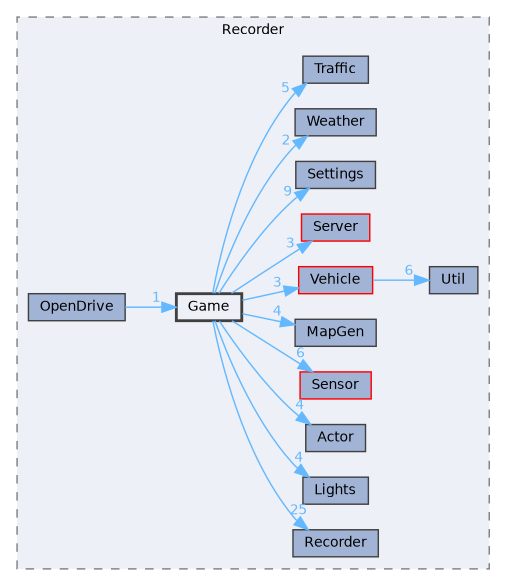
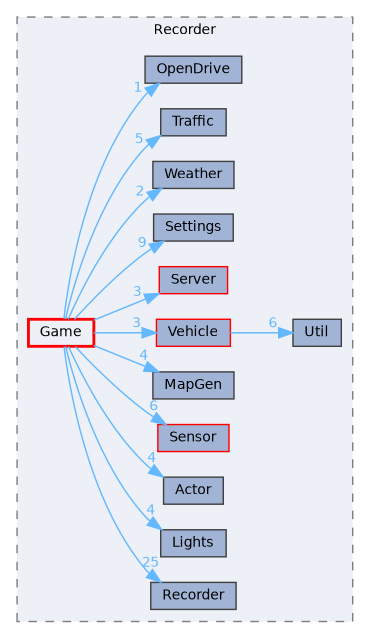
edge "OpenDrive" -> "Game": reversed
node "Game": color grey25 -> red
